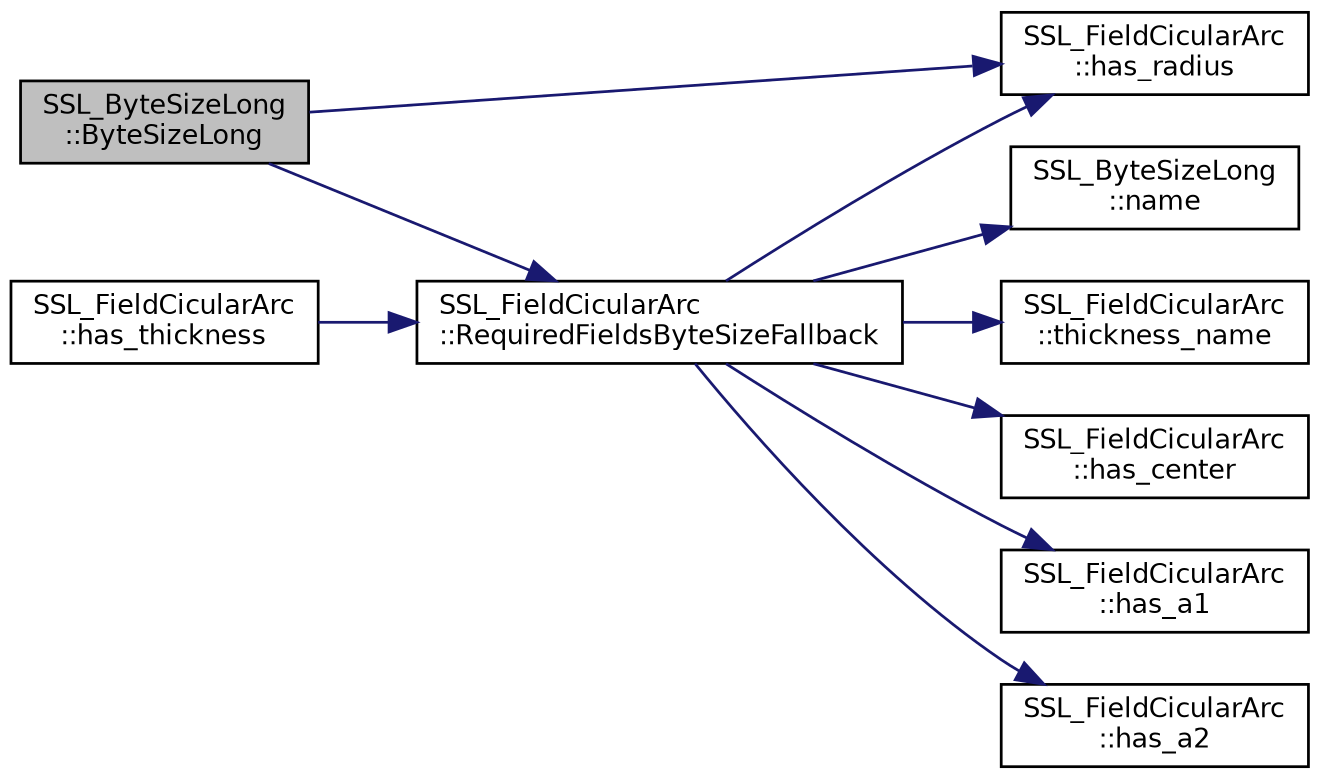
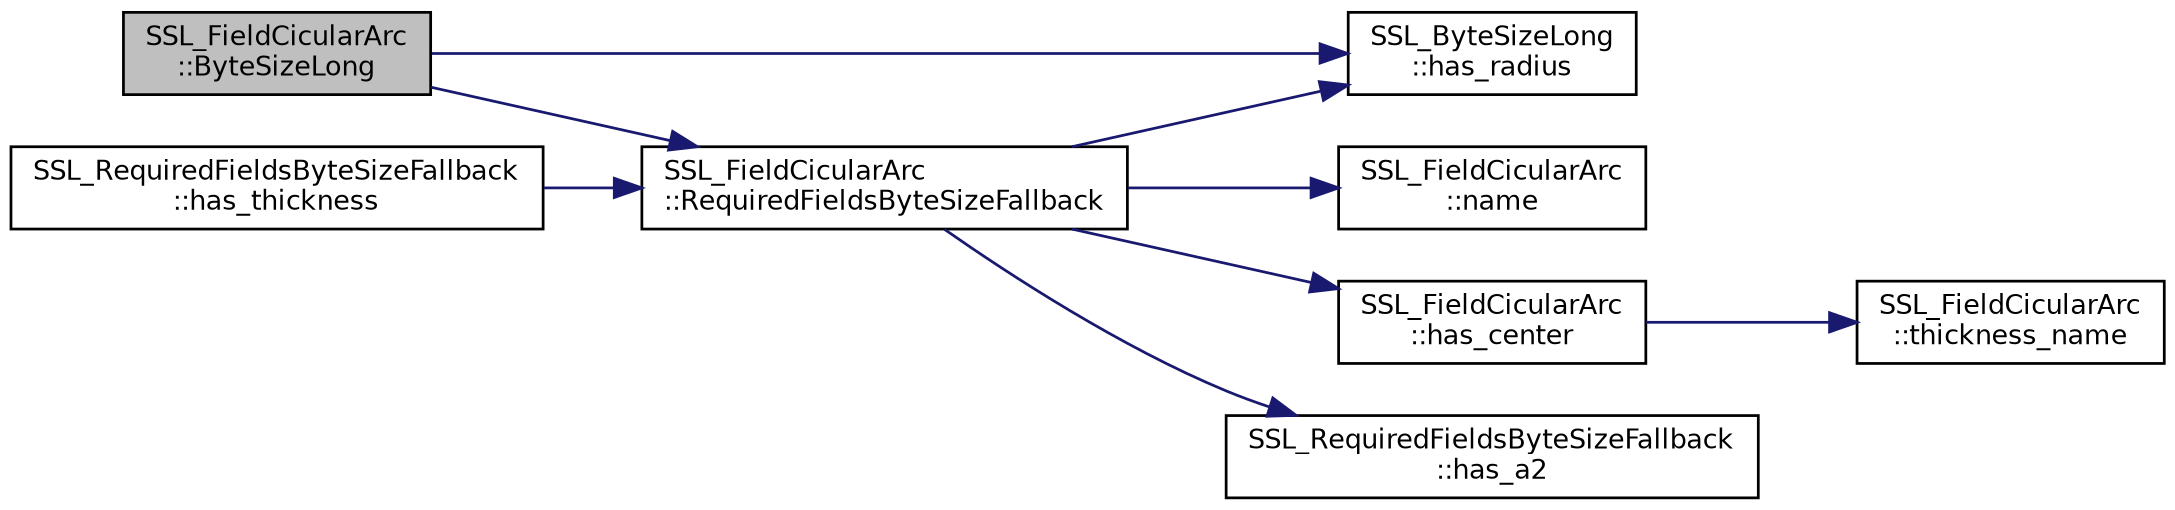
node "SSL_FieldCicularArc ::has_radius": label "SSL_FieldCicularArc ::has_radius" -> "SSL_ByteSizeLong ::has_radius"
node "SSL_ByteSizeLong ::ByteSizeLong": label "SSL_ByteSizeLong ::ByteSizeLong" -> "SSL_FieldCicularArc ::ByteSizeLong"
node "SSL_ByteSizeLong ::name": label "SSL_ByteSizeLong ::name" -> "SSL_FieldCicularArc ::name"
node "SSL_FieldCicularArc ::has_thickness": label "SSL_FieldCicularArc ::has_thickness" -> "SSL_RequiredFieldsByteSizeFallback ::has_thickness"
edge "SSL_FieldCicularArc ::RequiredFieldsByteSizeFallback" -> "SSL_FieldCicularArc ::thickness_name": now "SSL_FieldCicularArc ::has_center" -> "SSL_FieldCicularArc ::thickness_name"
node "SSL_FieldCicularArc ::has_a1": removed
node "SSL_FieldCicularArc ::has_a2": label "SSL_FieldCicularArc ::has_a2" -> "SSL_RequiredFieldsByteSizeFallback ::has_a2"
